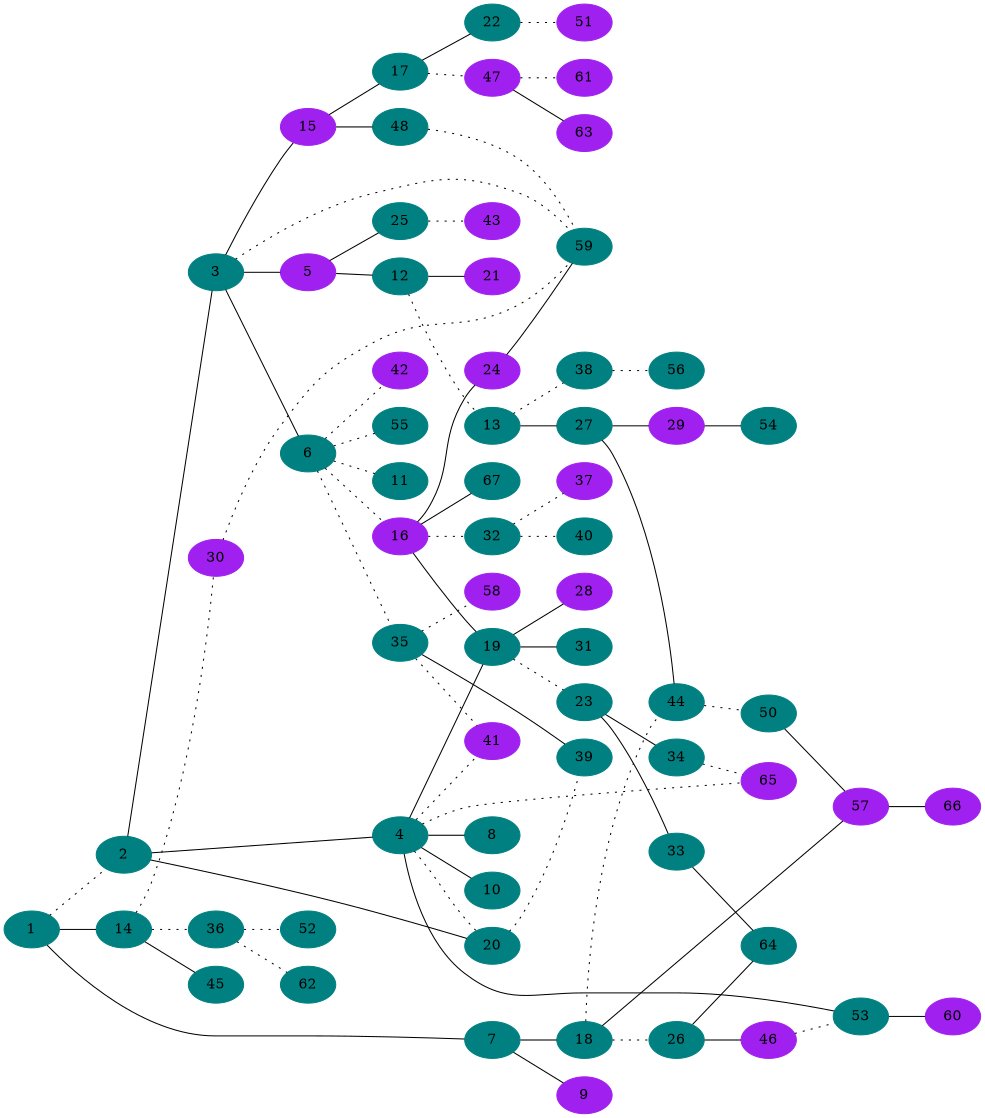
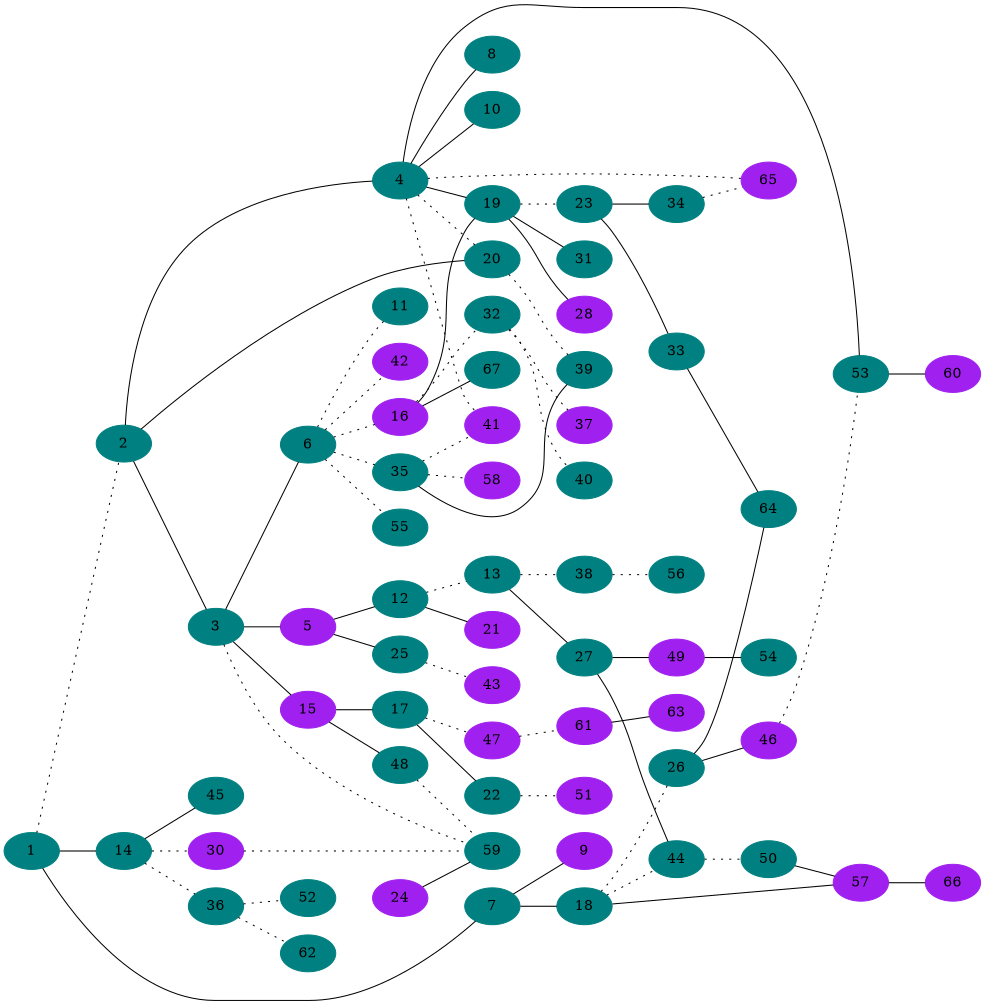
edge "47" -- "63": now "61" -- "63"
node "29": label "29" -> "49"
edge "24" -- "16": removed
